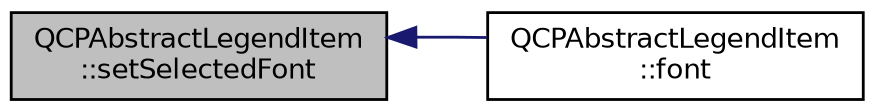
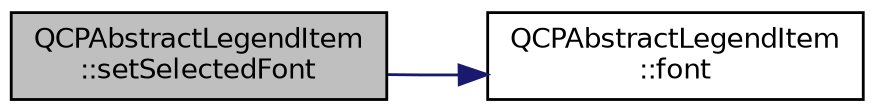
edge "QCPAbstractLegendItem ::font" -> "QCPAbstractLegendItem ::setSelectedFont": reversed
